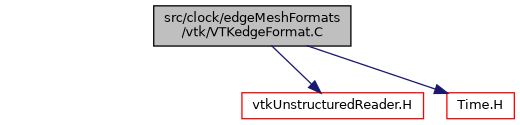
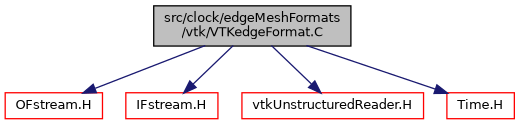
node "OFstream.H": added
node "IFstream.H": added
